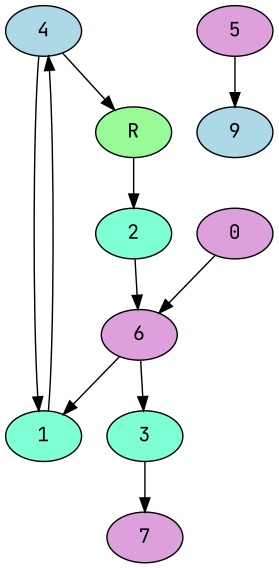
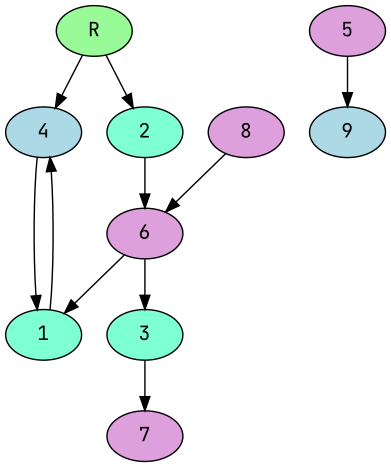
edge "4" -> "R": reversed
node "0": label "0" -> "8"
